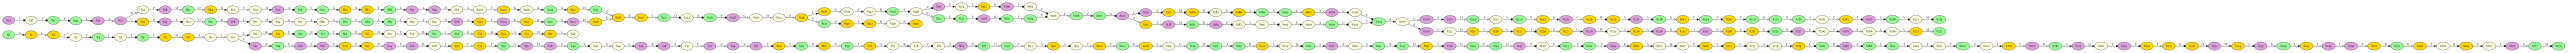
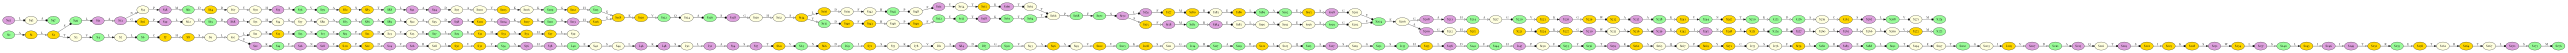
edge "S148" -> "S152": now "S149" -> "S152"
edge "S47" -> "S49": now "S2" -> "S49"
node "S218": removed
